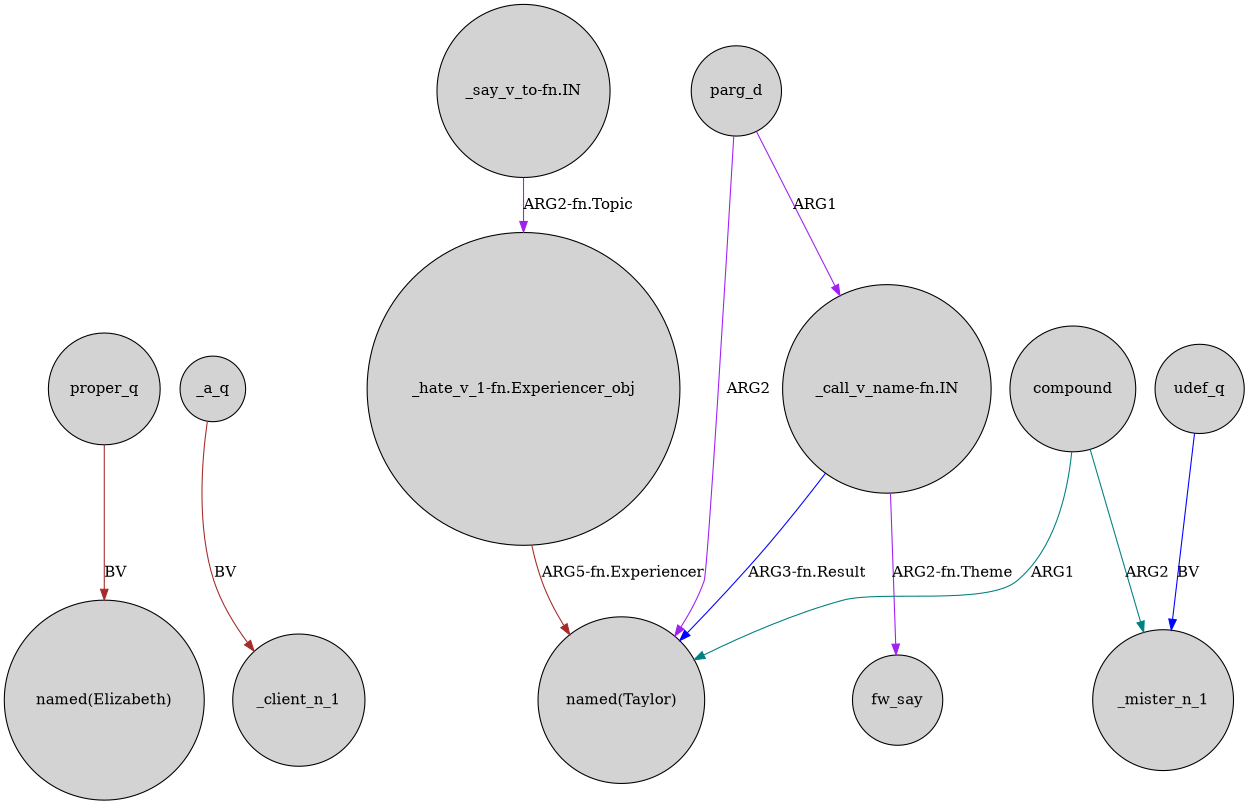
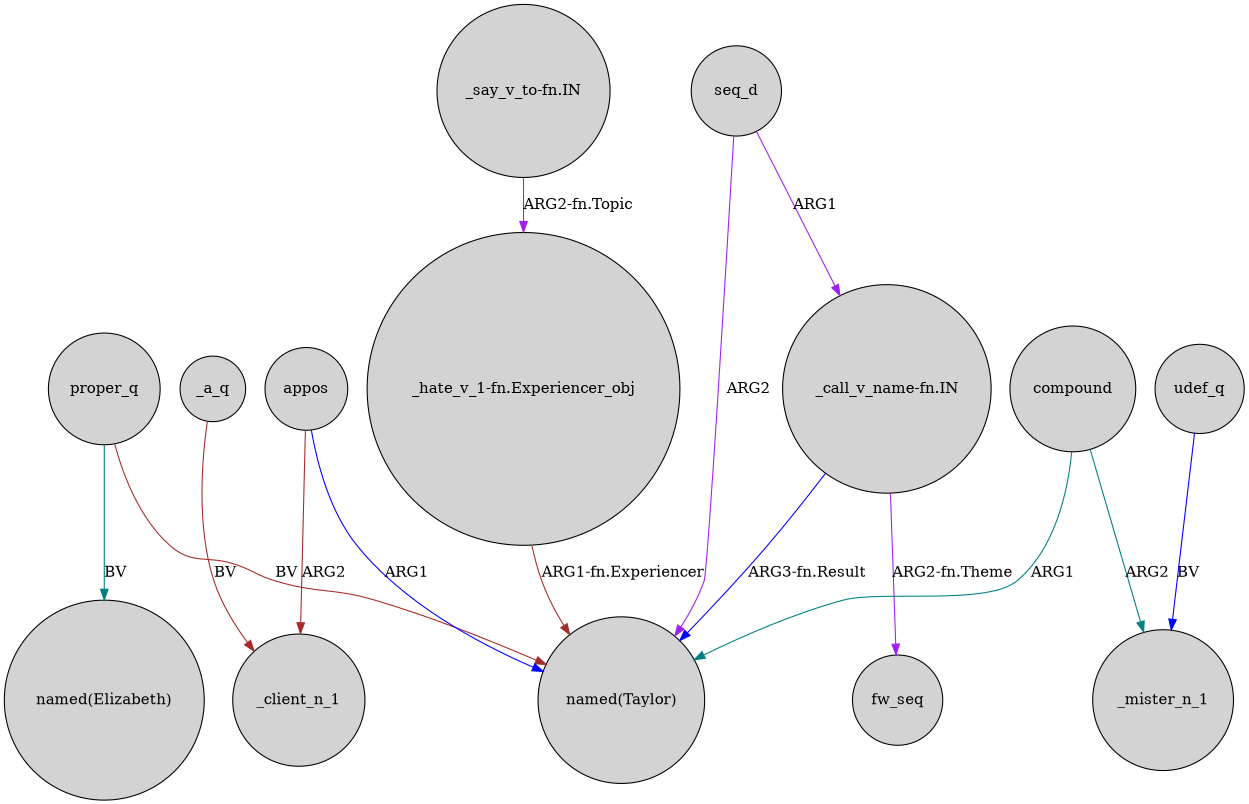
node "parg_d": label "parg_d" -> "seq_d"
node "appos": added
edge "proper_q" -> "named(Elizabeth)": color brown -> teal
edge "_hate_v_1-fn.Experiencer_obj" -> "named(Taylor)": label "ARG5-fn.Experiencer" -> "ARG1-fn.Experiencer"
edge "proper_q" -> "named(Taylor)": added, label "BV"
node "fw_say": label "fw_say" -> "fw_seq"
